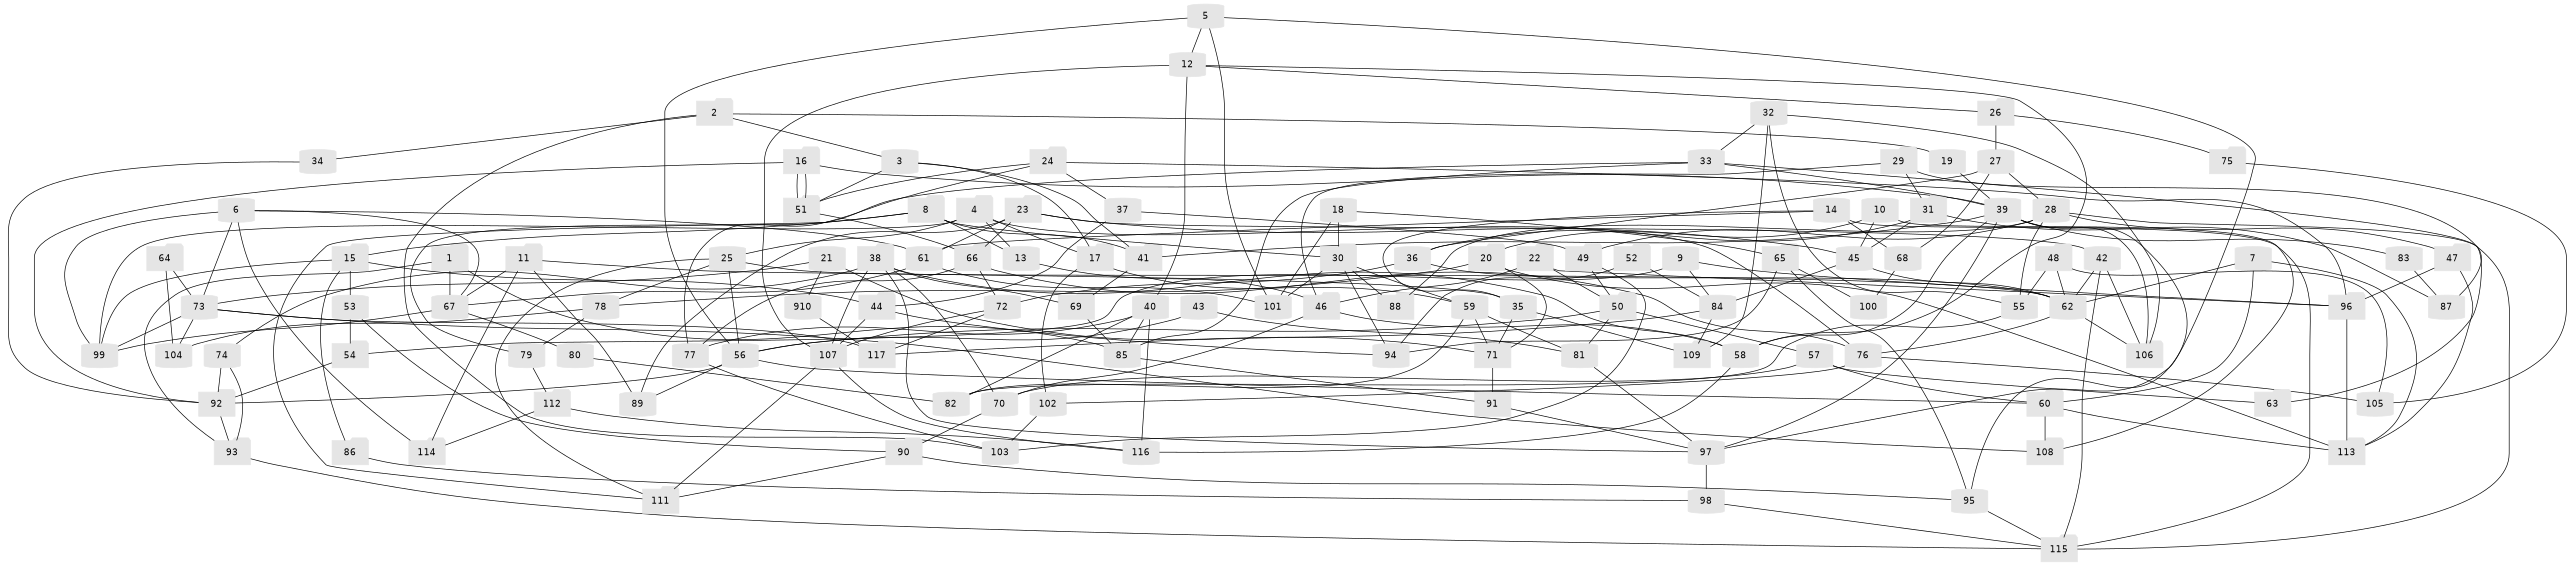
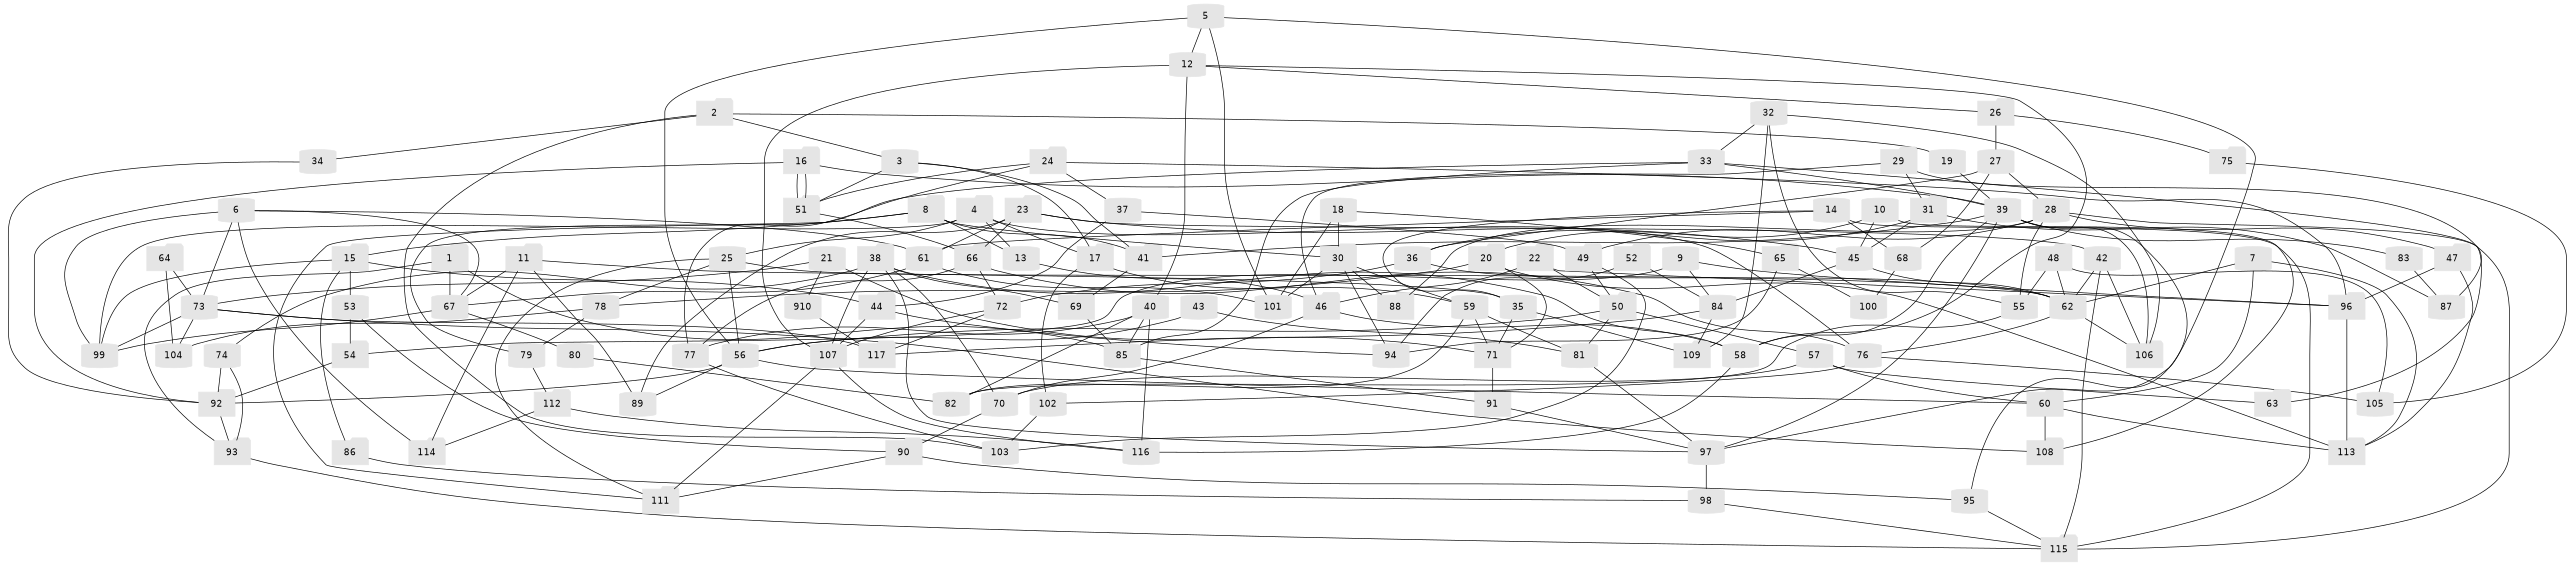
edge "65" -- "95": removed
